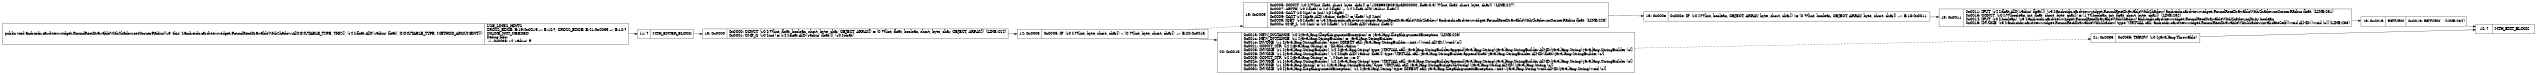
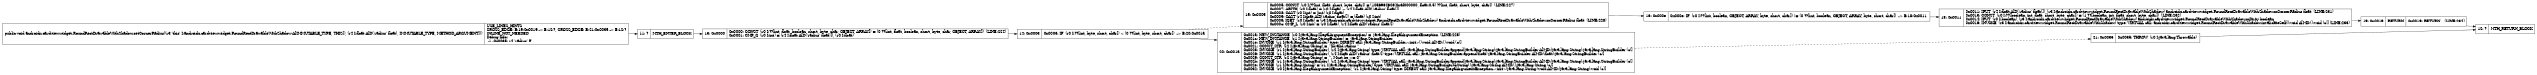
node "12: ?": text "MTH_EXIT_BLOCK" -> "MTH_RETURN_BLOCK"
